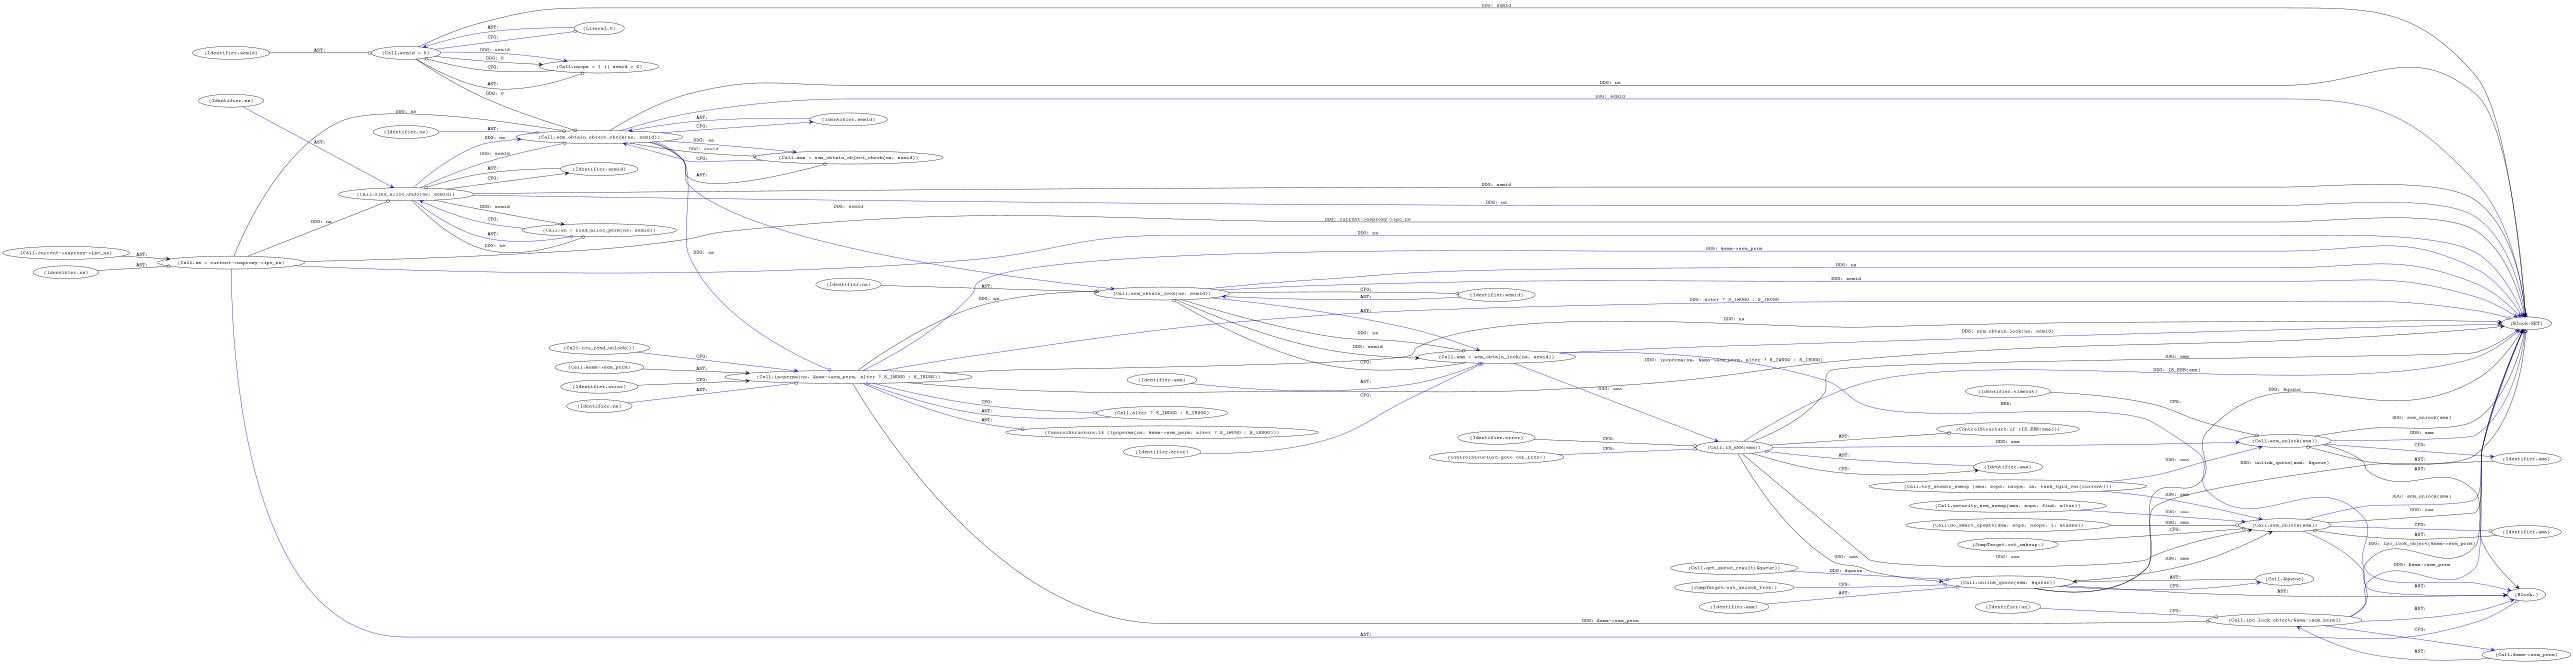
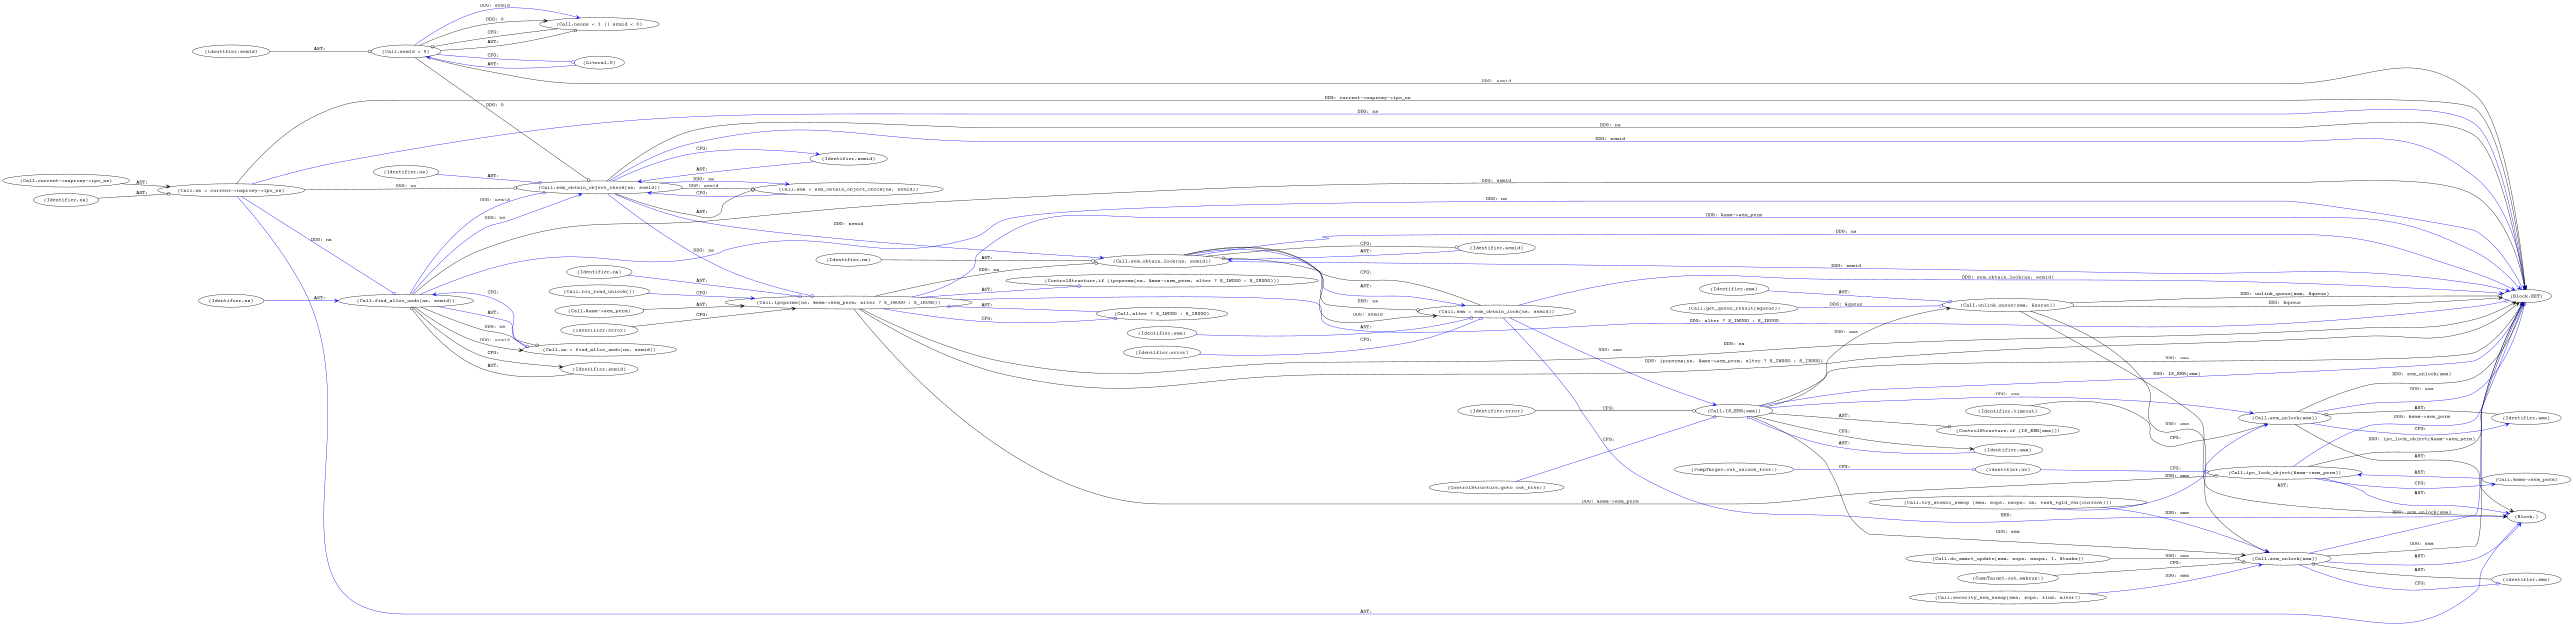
edge "(Call,ns = current->nsproxy->ipc_ns)" -> "(Call,find_alloc_undo(ns, semid))": color black -> blue
node "(Call,un = find_alloc_perm(ns, semid))": label "(Call,un = find_alloc_perm(ns, semid))" -> "(Call,un = find_alloc_undo(ns, semid))"
node "(Call,&queue)": removed
edge "(JumpTarget,out_unlock_free:)" -> "(Call,unlink_queue(sma, &queue))": now "(JumpTarget,out_unlock_free:)" -> "(Identifier,un)"
